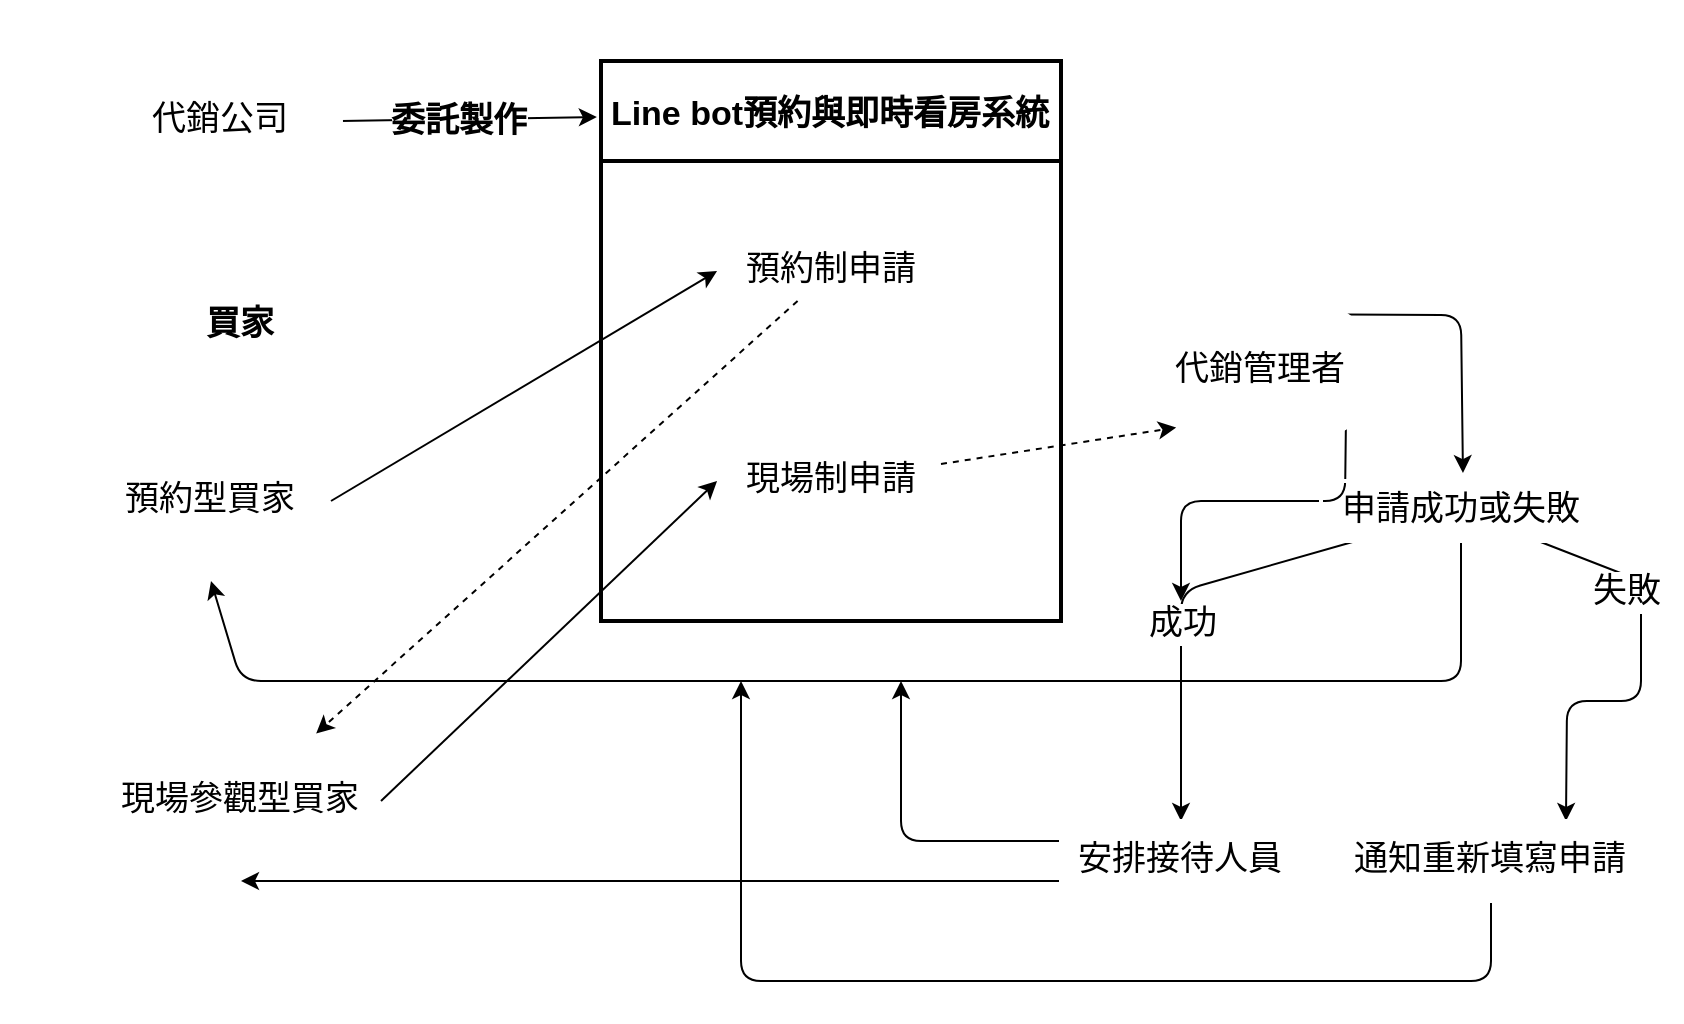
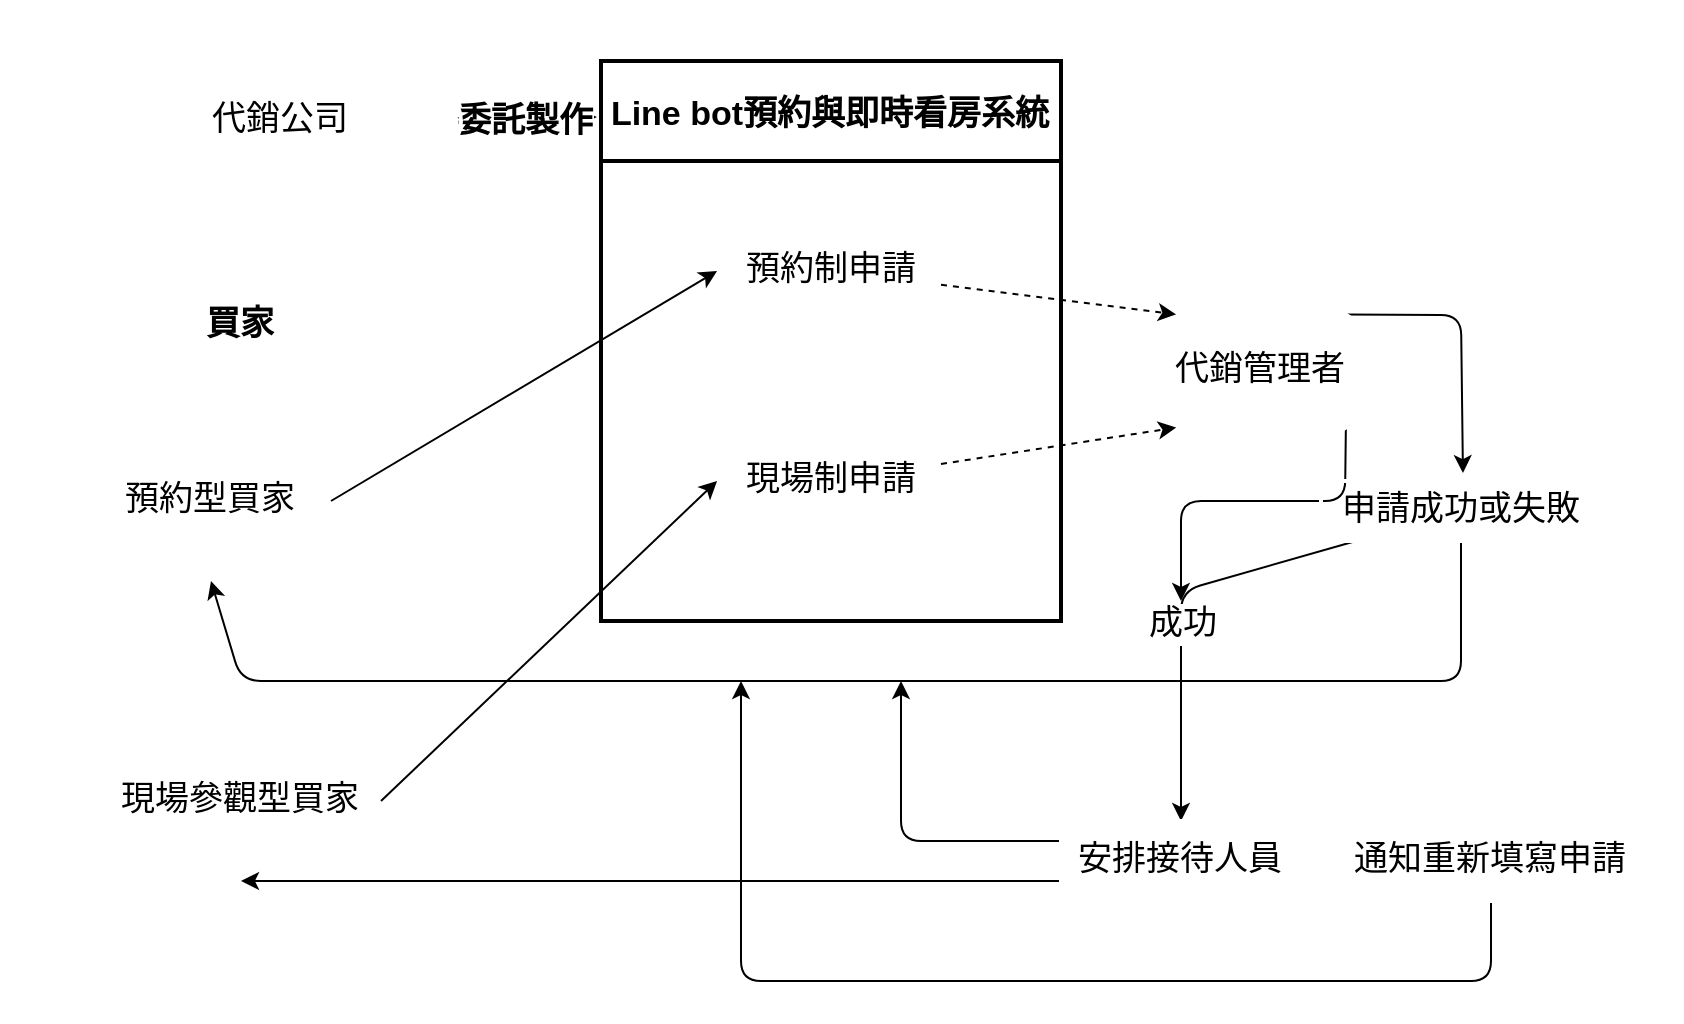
node "代銷公司": size 240x160 -> 360x160
edge "預約制申請" -> "現場參觀型買家": now "預約制申請" -> "代銷管理者"
edge "申請成功或失敗" -> "通知重新填寫申請": removed, label "失敗"
